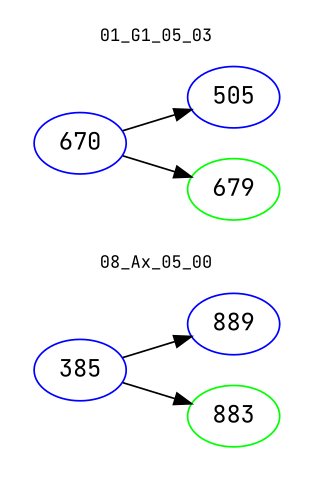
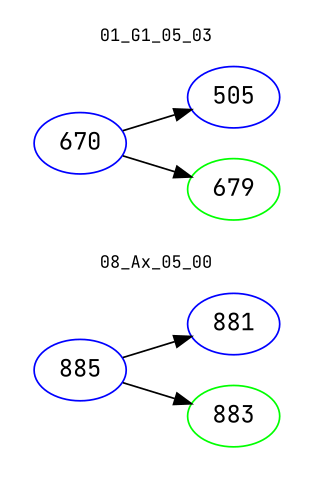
node "889": label "889" -> "881"
node "385": label "385" -> "885"
